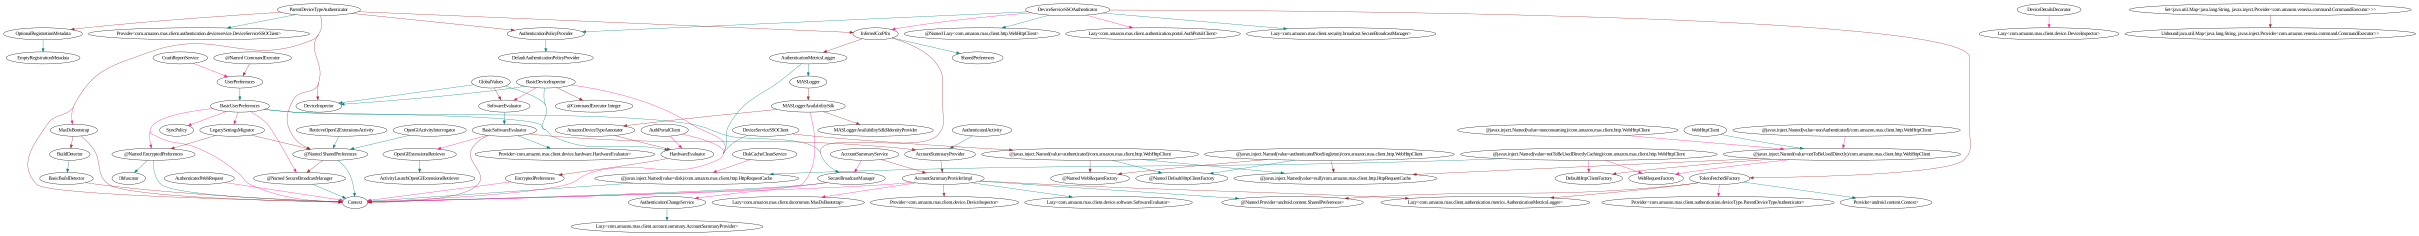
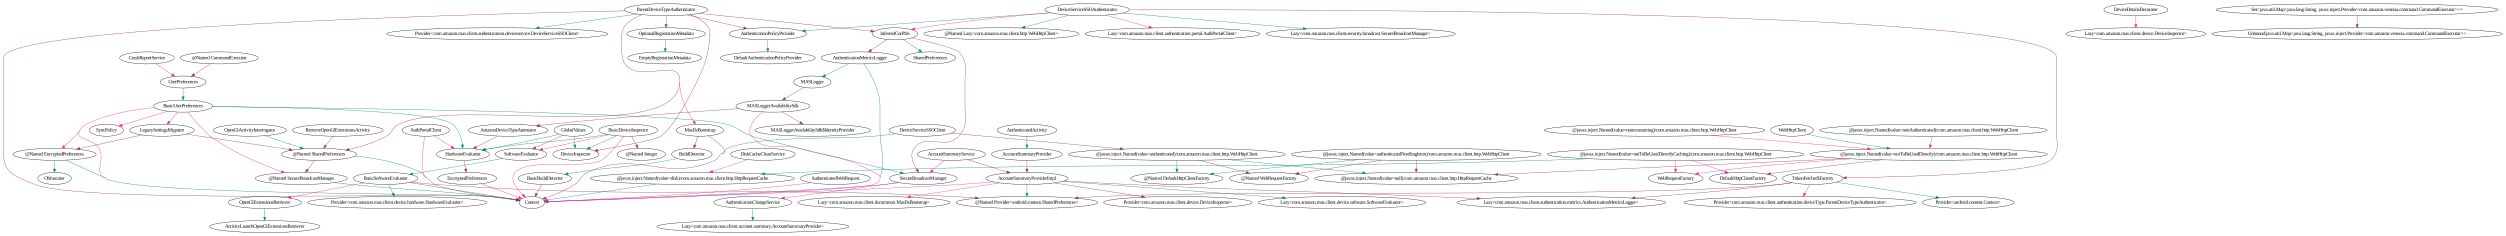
node "@CommandExecutor Integer": label "@CommandExecutor Integer" -> "@Named Integer"
edge "RetrieveOpenGlExtensionsActivity" -> "@Named SharedPreferences": color teal -> brown
edge "BasicSoftwareEvaluator" -> "AccountSummaryProvider": now "BasicSoftwareEvaluator" -> "@Named Provider<android.content.SharedPreferences>"
